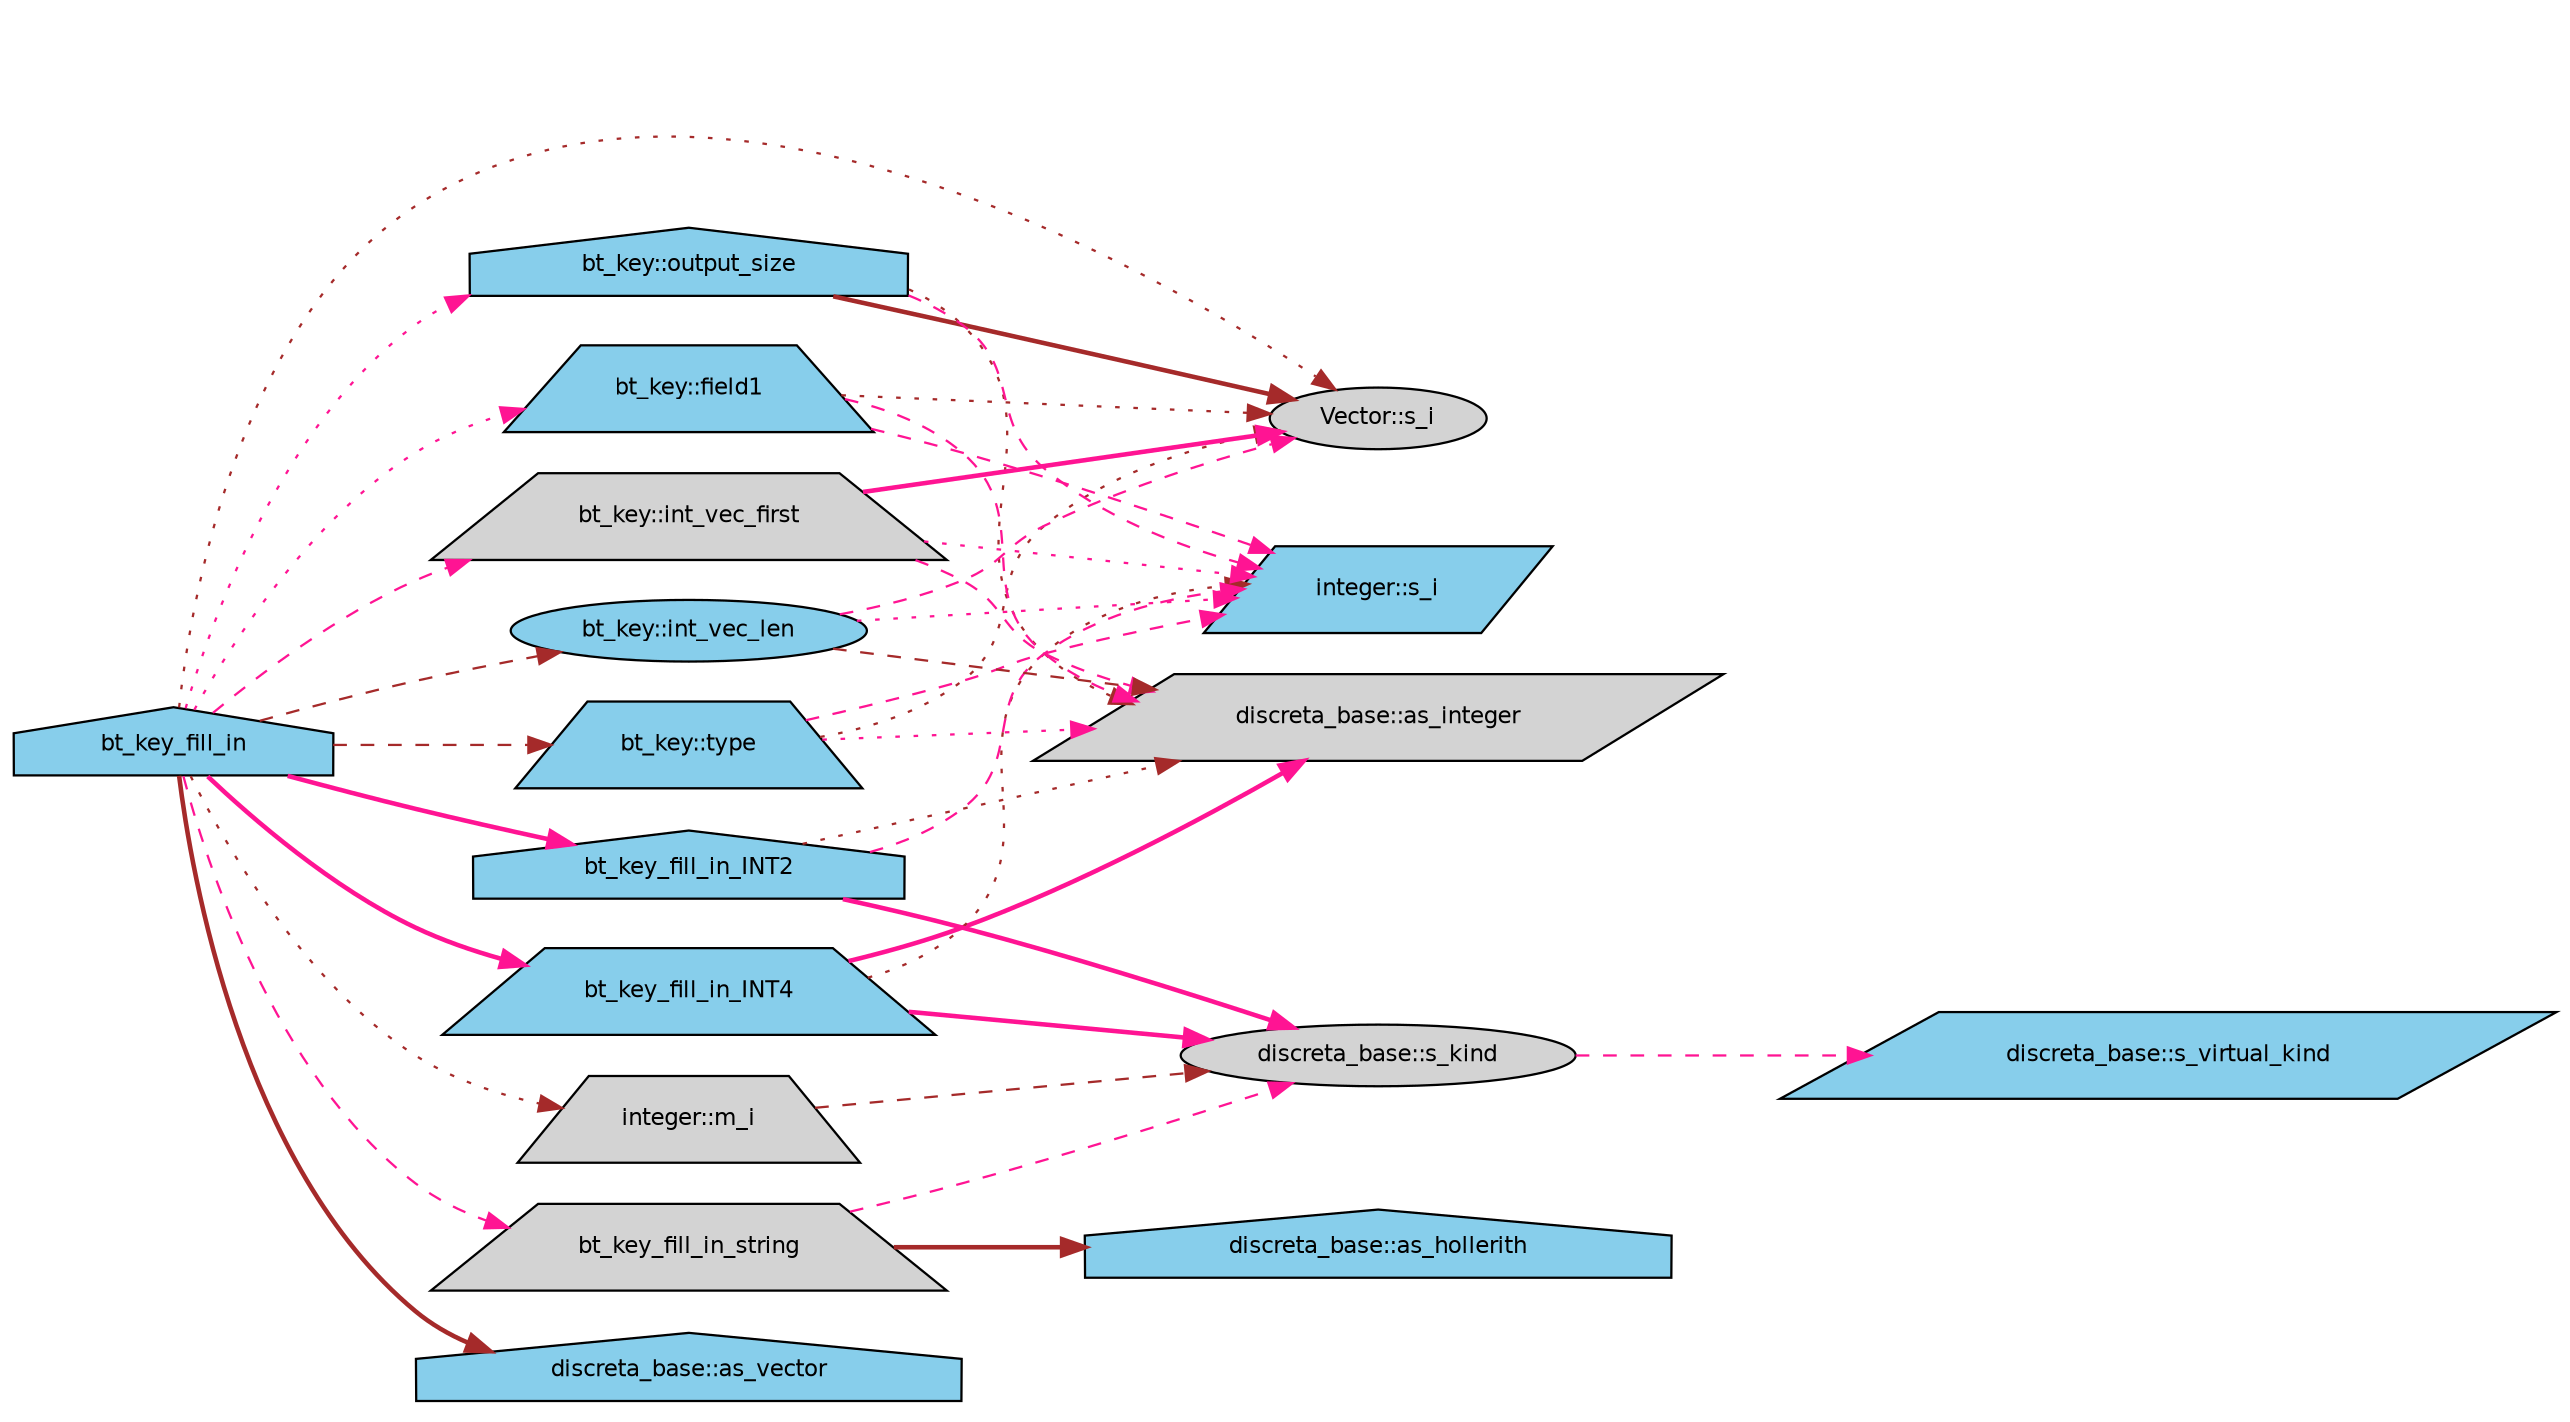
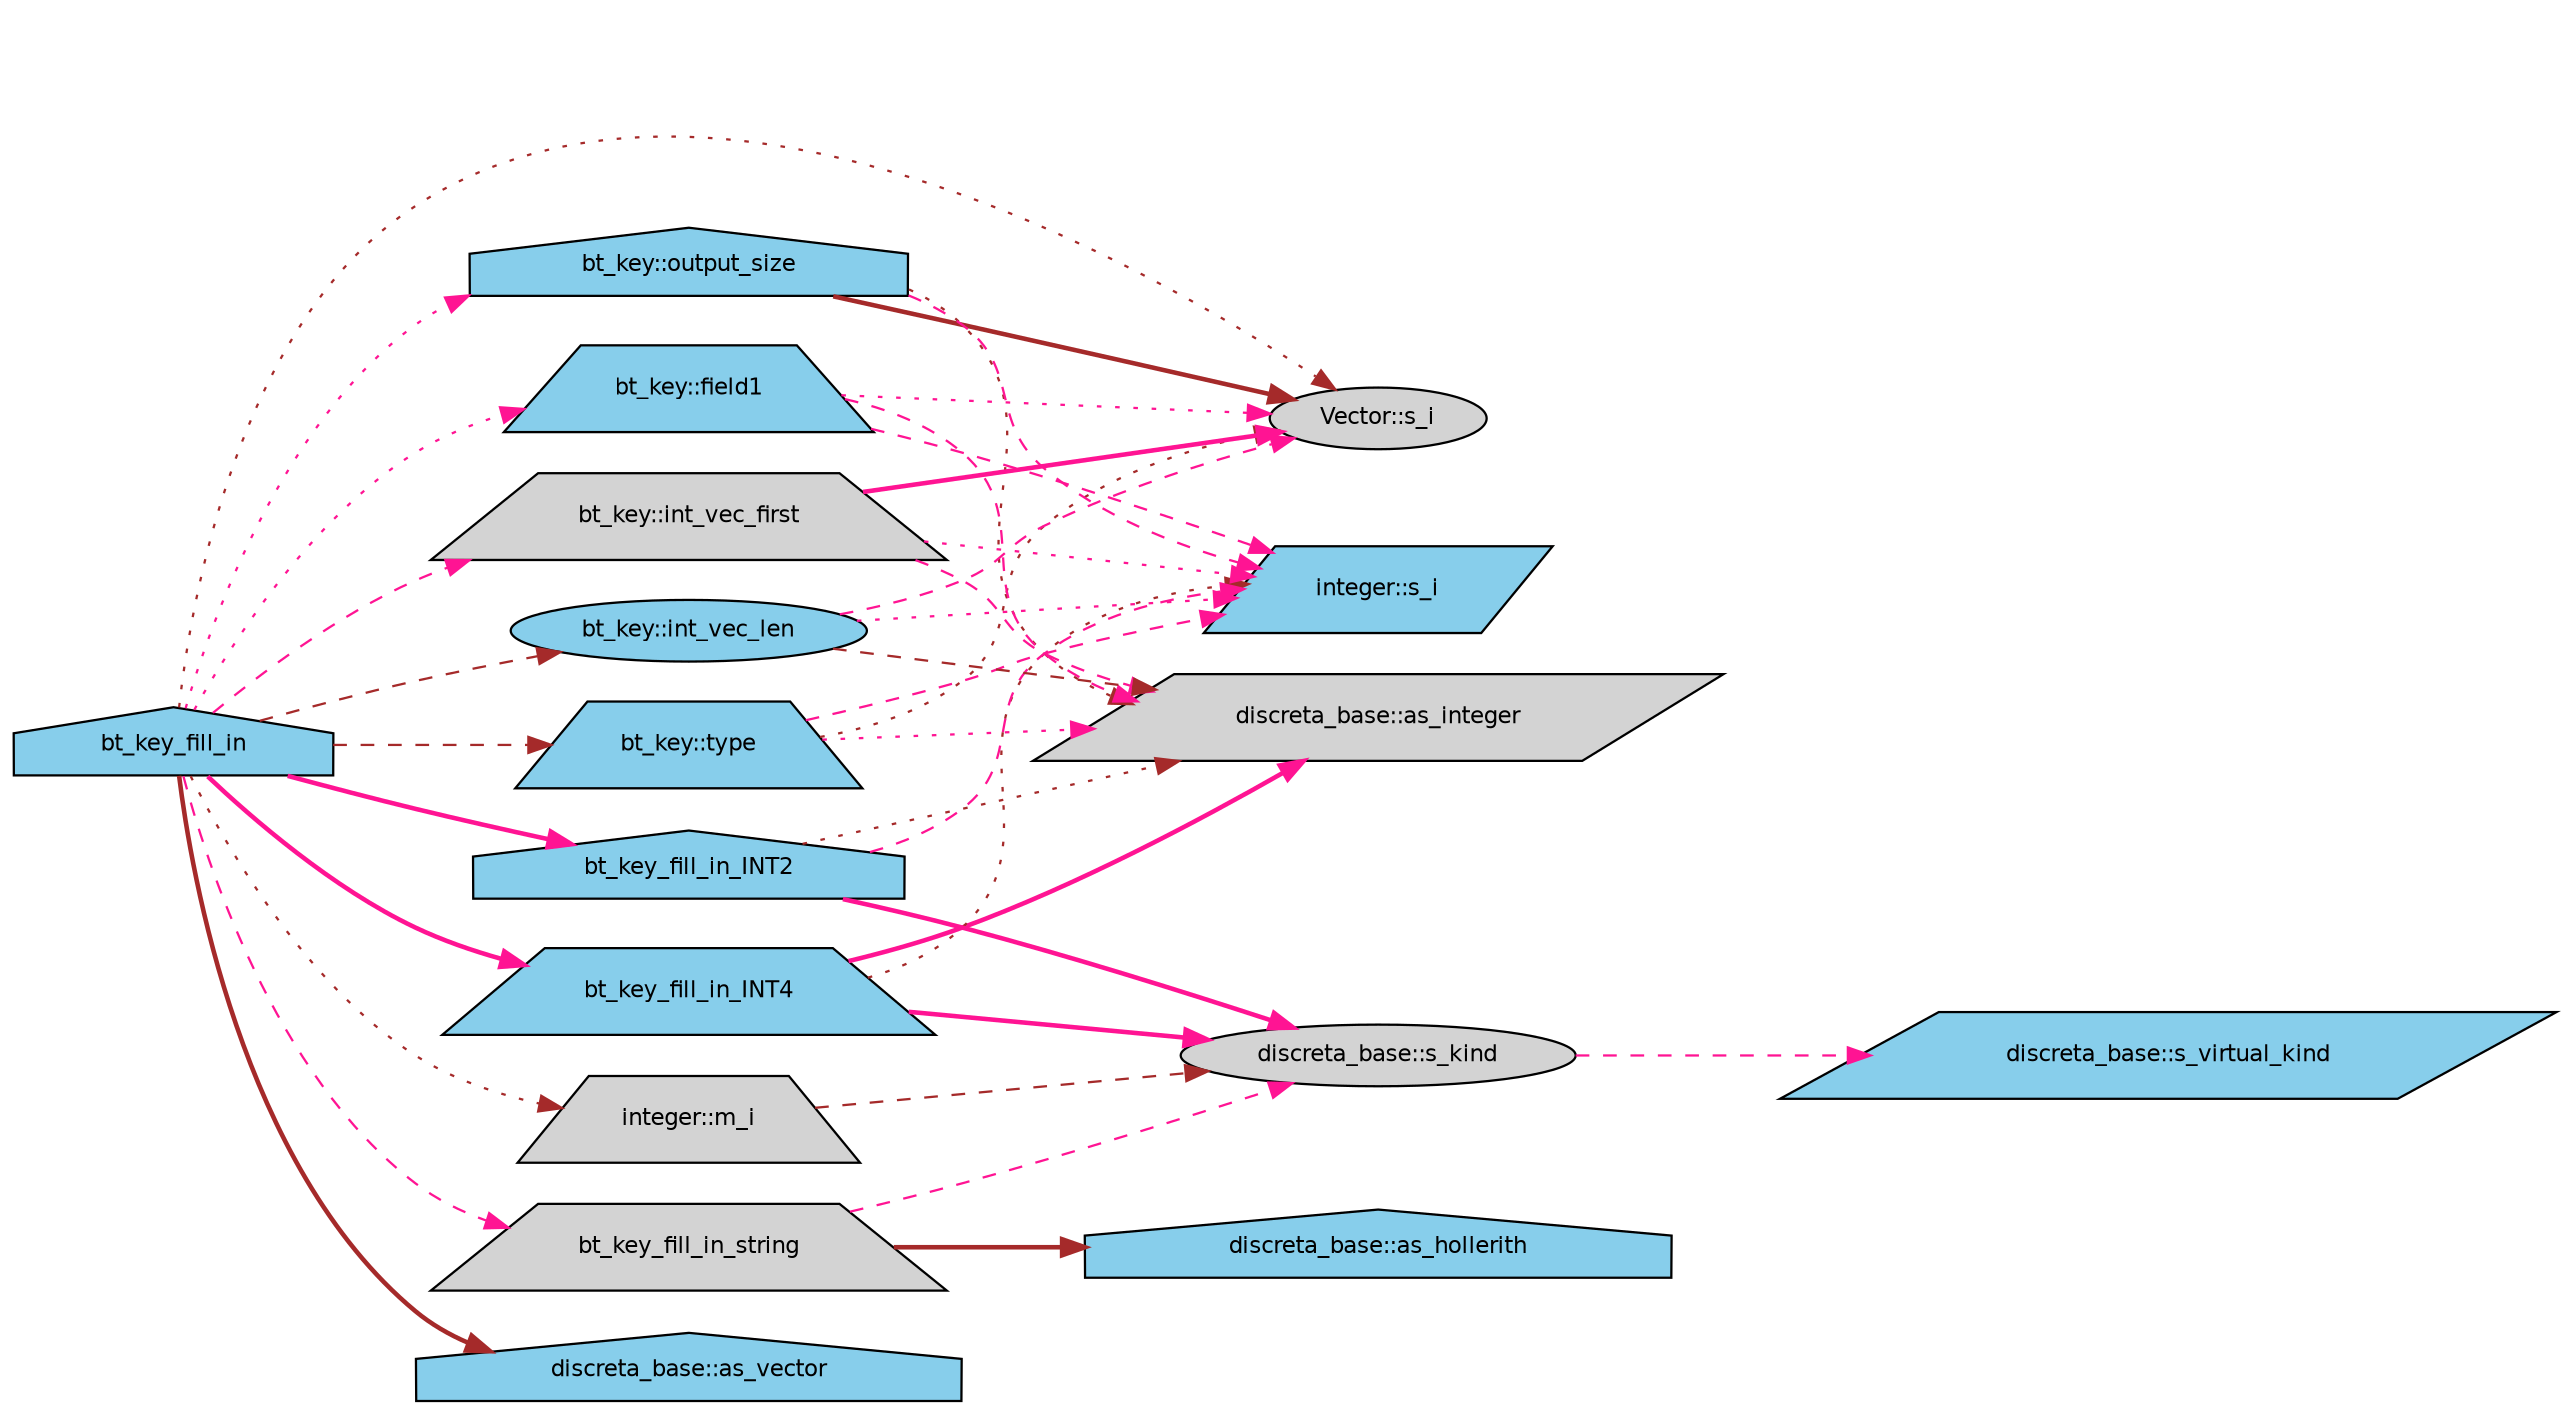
edge "bt_key::field1" -> "Vector::s_i": color brown -> deeppink
